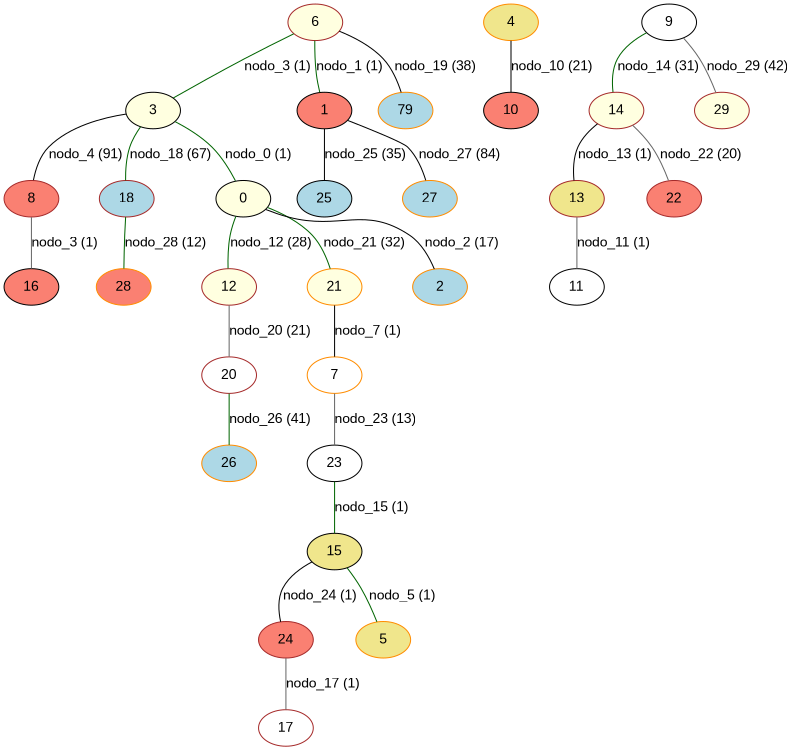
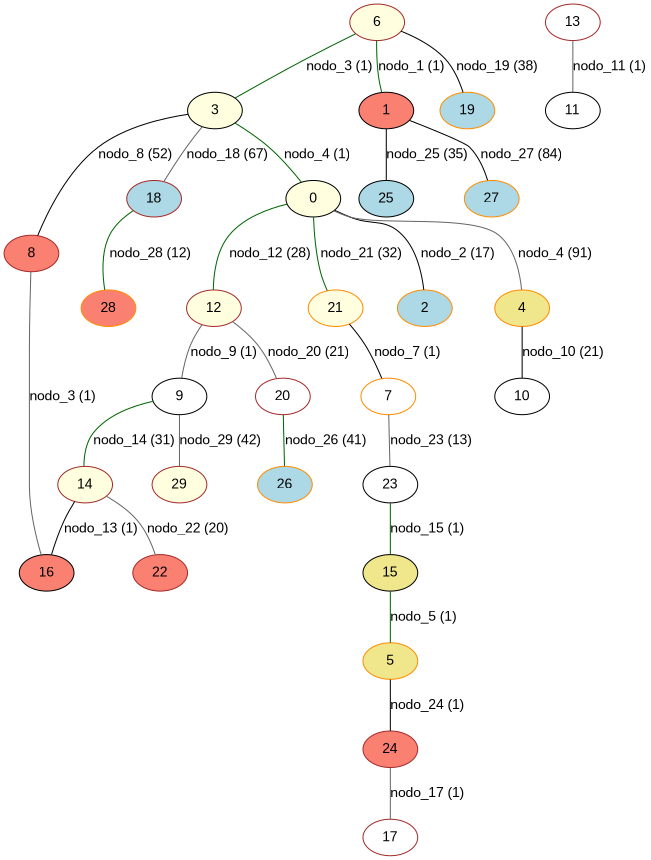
node "79": label "79" -> "19"
node "10": fillcolor salmon -> white
edge "14" -- "13": now "14" -- "16"
edge "3" -- "18": color darkgreen -> gray40
edge "3" -- "8": label "nodo_4 (91)" -> "nodo_8 (52)"
edge "3" -- "0": label "nodo_0 (1)" -> "nodo_4 (1)"
node "13": fillcolor khaki -> white
edge "0" -- "4": added, label "nodo_4 (91)"
edge "12" -- "9": added, label "nodo_9 (1)"
edge "15" -- "24": now "5" -- "24"
